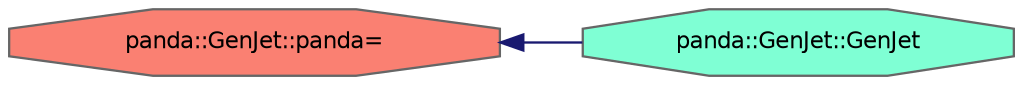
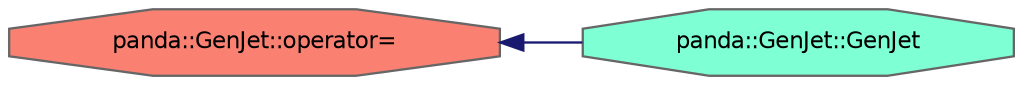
node "panda::GenJet::panda=": label "panda::GenJet::panda=" -> "panda::GenJet::operator="
